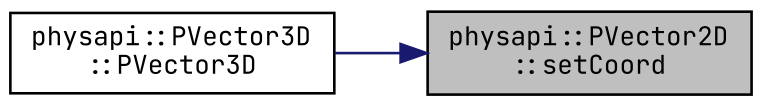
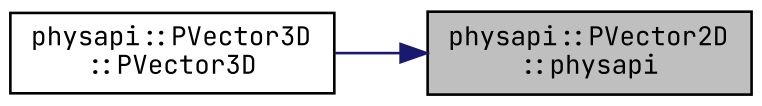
node "physapi::PVector2D ::setCoord": label "physapi::PVector2D ::setCoord" -> "physapi::PVector2D ::physapi"
